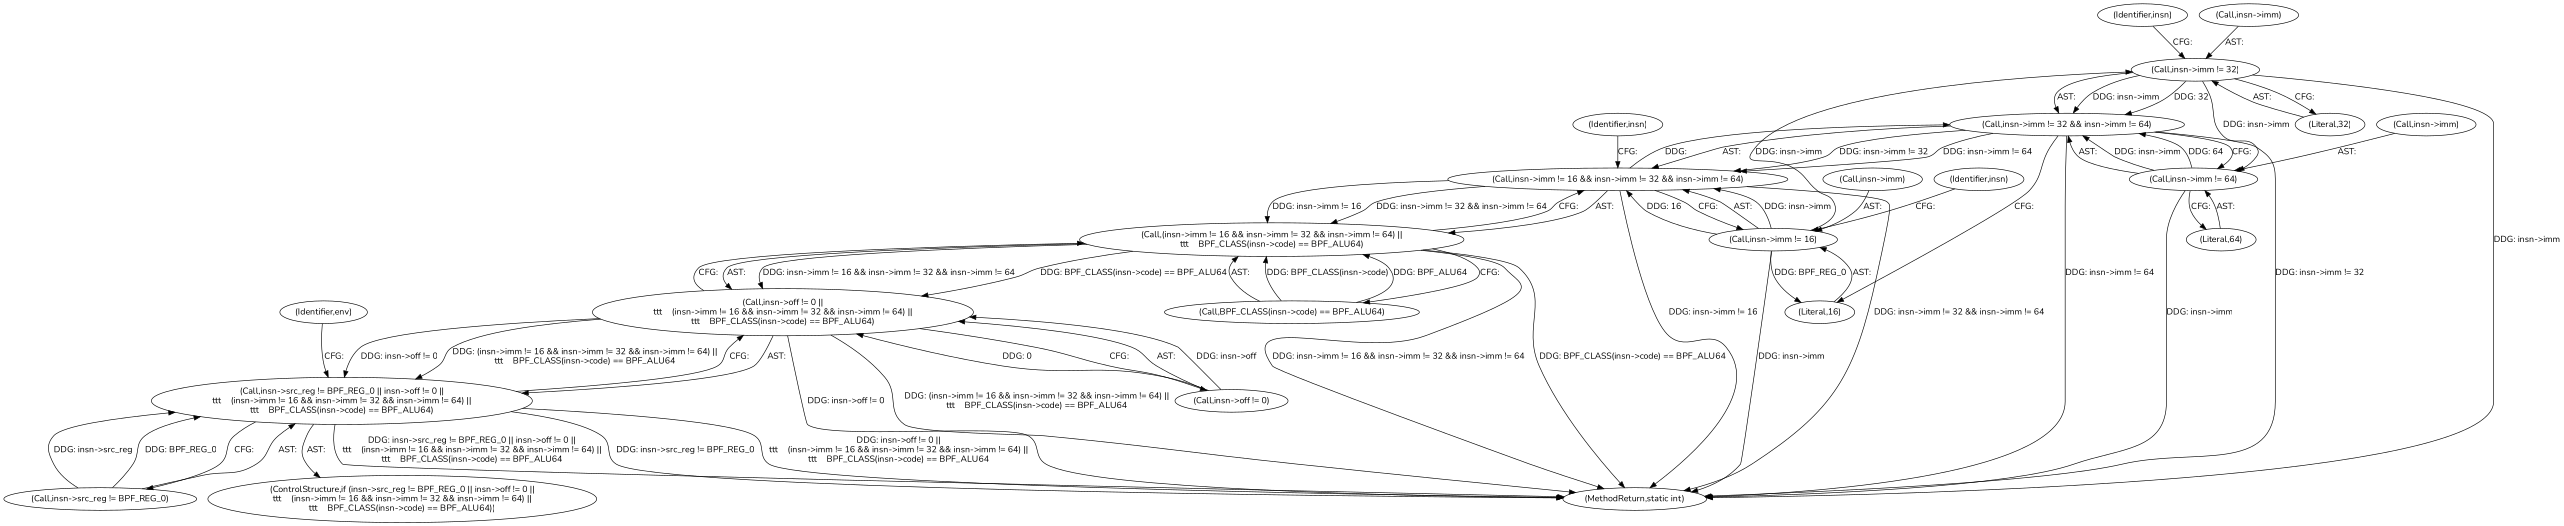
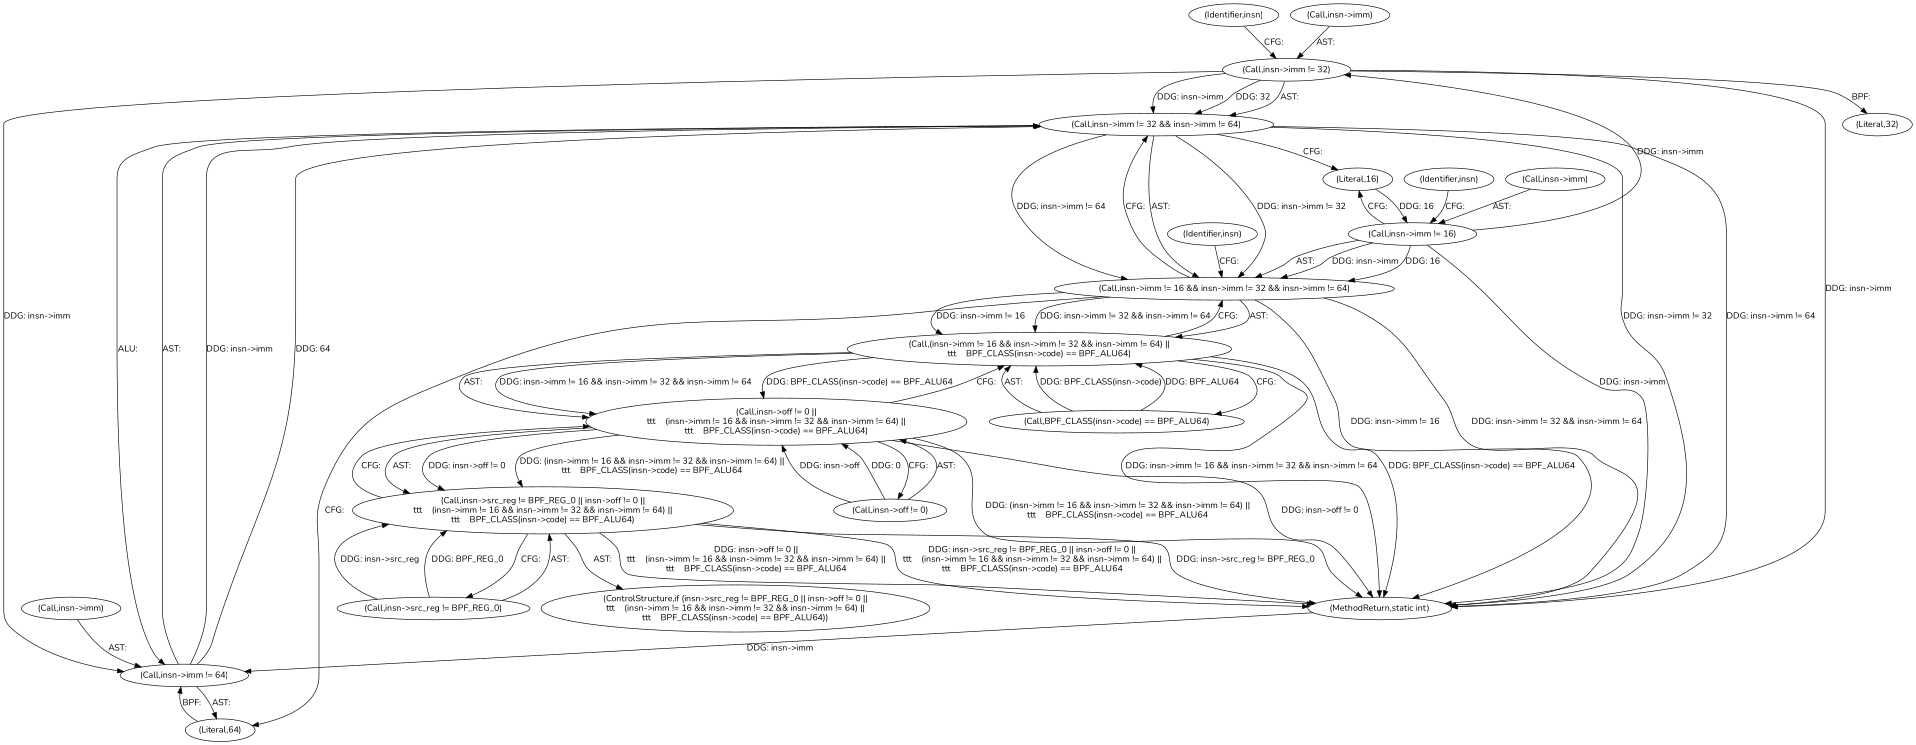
edge "(Call,insn->imm != 32)" -> "(Literal,32)": label "CFG: " -> "BPF: "
edge "(Literal,32)" -> "(Call,insn->imm != 32)": removed, label "AST:"
edge "(Call,insn->imm != 16 && insn->imm != 32 && insn->imm != 64)" -> "(Call,insn->imm != 32 && insn->imm != 64)": label "DDG: " -> "CFG: "
edge "(Call,insn->imm != 32 && insn->imm != 64)" -> "(Call,insn->imm != 64)": label "CFG: " -> "ALU: "
edge "(Call,insn->imm != 64)" -> "(Literal,64)": label "CFG: " -> "AST: "
edge "(Literal,64)" -> "(Call,insn->imm != 64)": label "AST: " -> "BPF: "
edge "(Call,insn->imm != 16 && insn->imm != 32 && insn->imm != 64)" -> "(Call,insn->imm != 16)": now "(Call,insn->imm != 16 && insn->imm != 32 && insn->imm != 64)" -> "(Literal,64)"
edge "(Call,insn->imm != 16)" -> "(Literal,16)": label "DDG: BPF_REG_0" -> "CFG: "
edge "(Literal,16)" -> "(Call,insn->imm != 16)": label "AST: " -> "DDG: 16"
node "(Identifier,env)": removed
edge "(Call,insn->imm != 64)" -> "(MethodReturn,static int)": reversed
